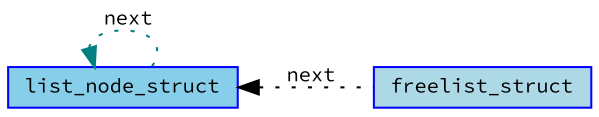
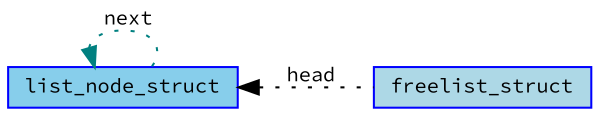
edge "freelist_struct" -> "list_node_struct": label " next" -> " head"
